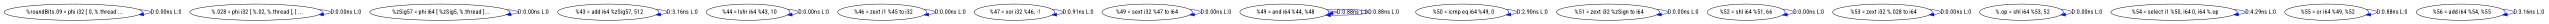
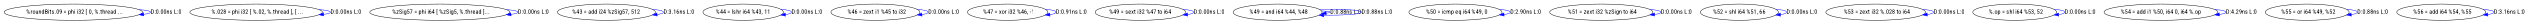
node "%43 = add i64 %zSig57, 512": label "%43 = add i64 %zSig57, 512" -> "%43 = add i24 %zSig57, 512"
node "%44 = lshr i64 %43, 10": label "%44 = lshr i64 %43, 10" -> "%44 = lshr i64 %43, 11"
node "%54 = select i1 %50, i64 0, i64 %.op": label "%54 = select i1 %50, i64 0, i64 %.op" -> "%54 = add i1 %50, i64 0, i64 %.op"
